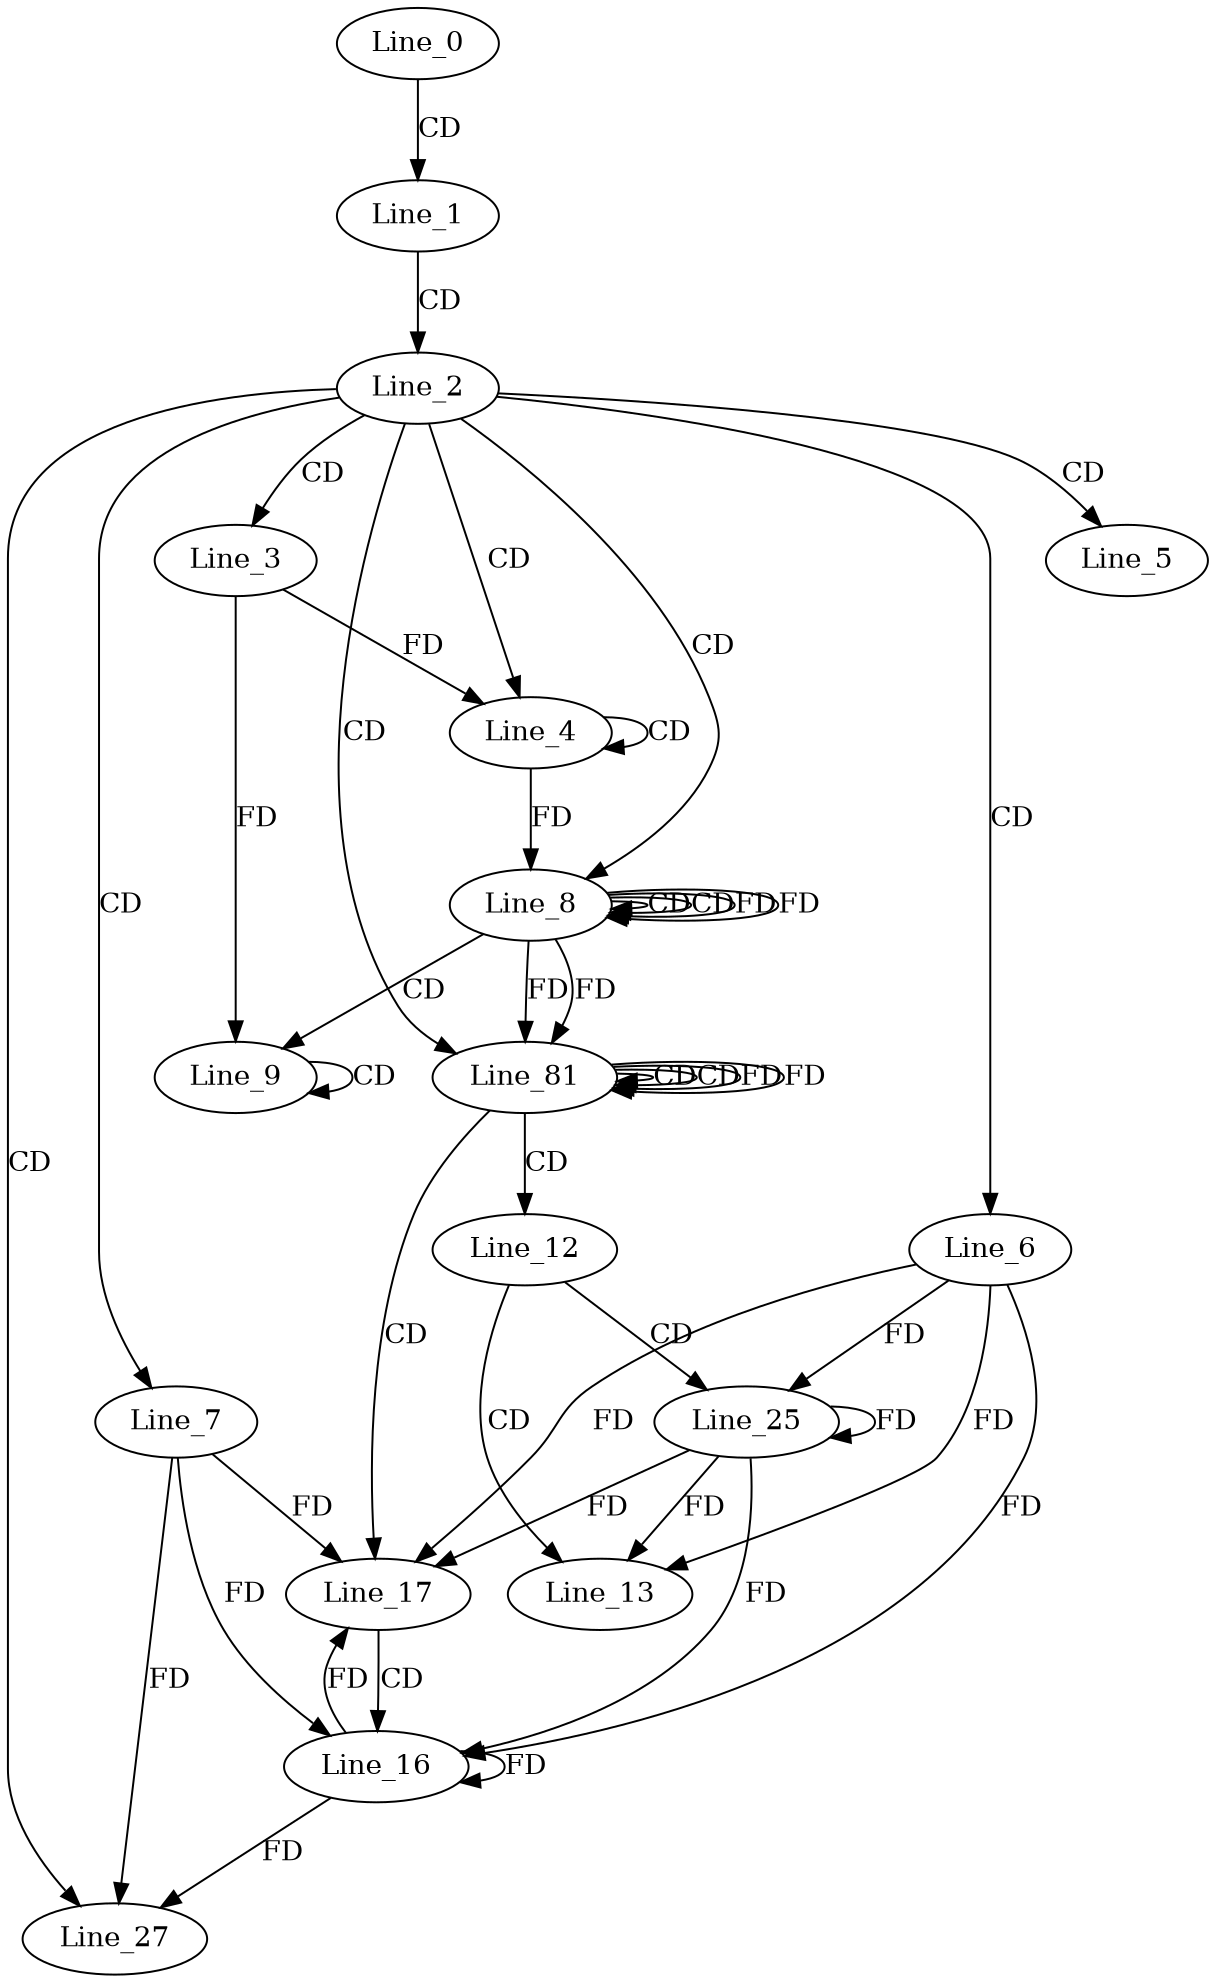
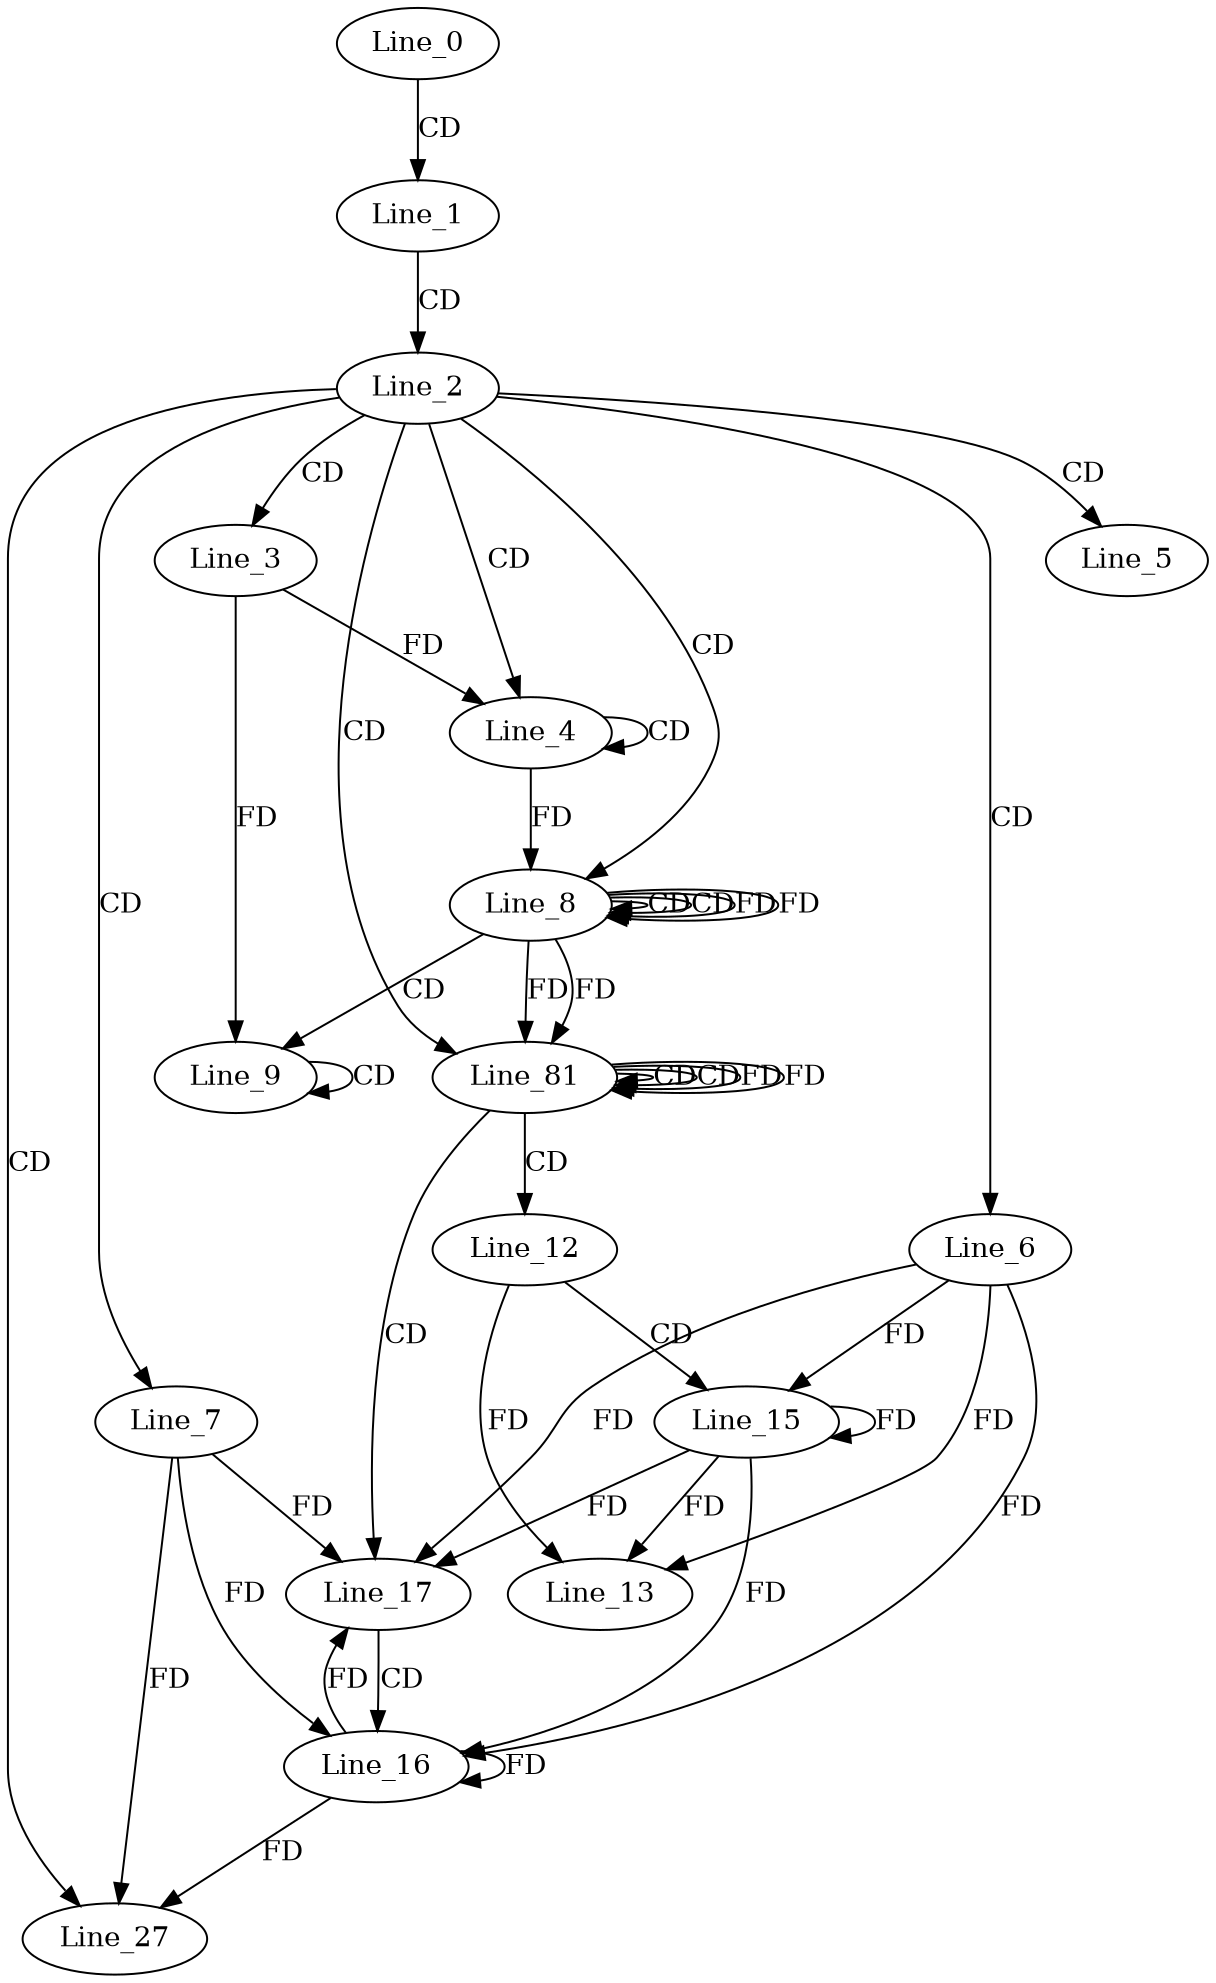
edge "Line_12" -> "Line_13": label "CD" -> "FD"
node "Line_25": label "Line_25" -> "Line_15"
